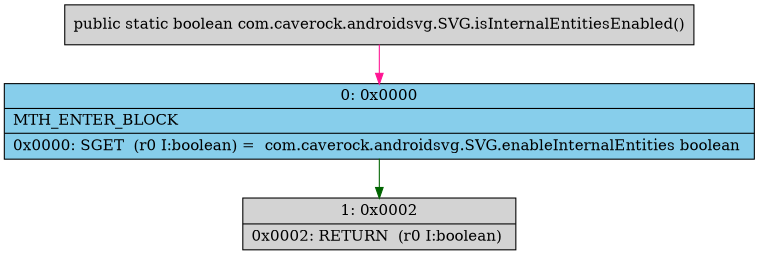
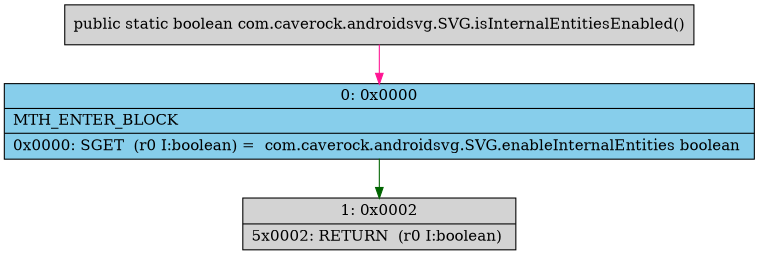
node "1: 0x0002": text "0x0002: RETURN  (r0 I:boolean)" -> "5x0002: RETURN  (r0 I:boolean)"
